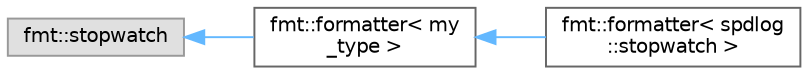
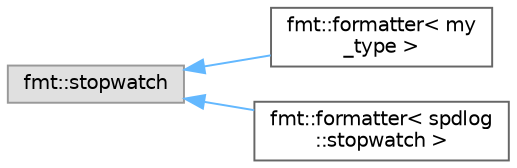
edge "fmt::formatter< spdlog ::stopwatch >" -> "fmt::formatter< my _type >": now "fmt::formatter< spdlog ::stopwatch >" -> "fmt::stopwatch"
